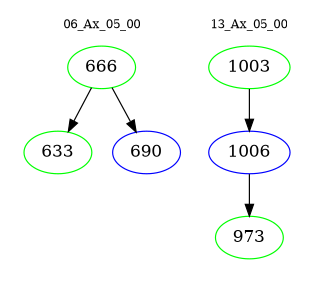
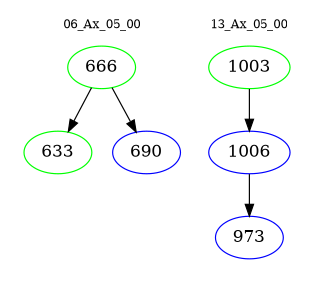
node "973": color green -> blue
